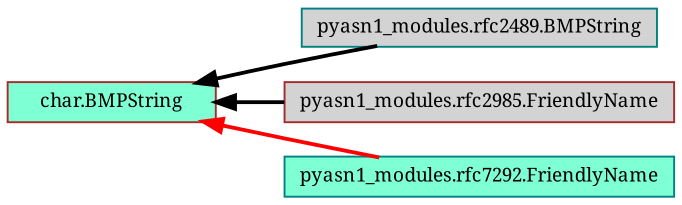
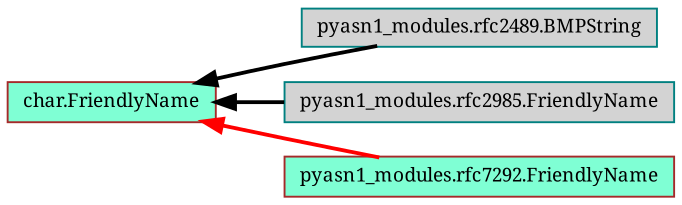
node "char.BMPString": label "char.BMPString" -> "char.FriendlyName"
node "pyasn1_modules.rfc2985.FriendlyName": color brown -> teal
node "pyasn1_modules.rfc7292.FriendlyName": color teal -> brown
